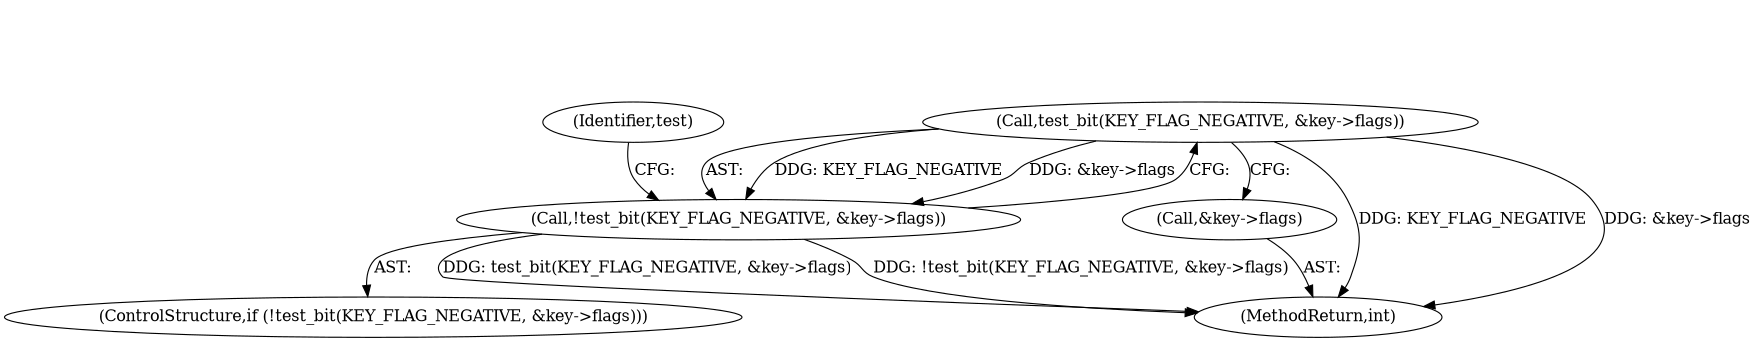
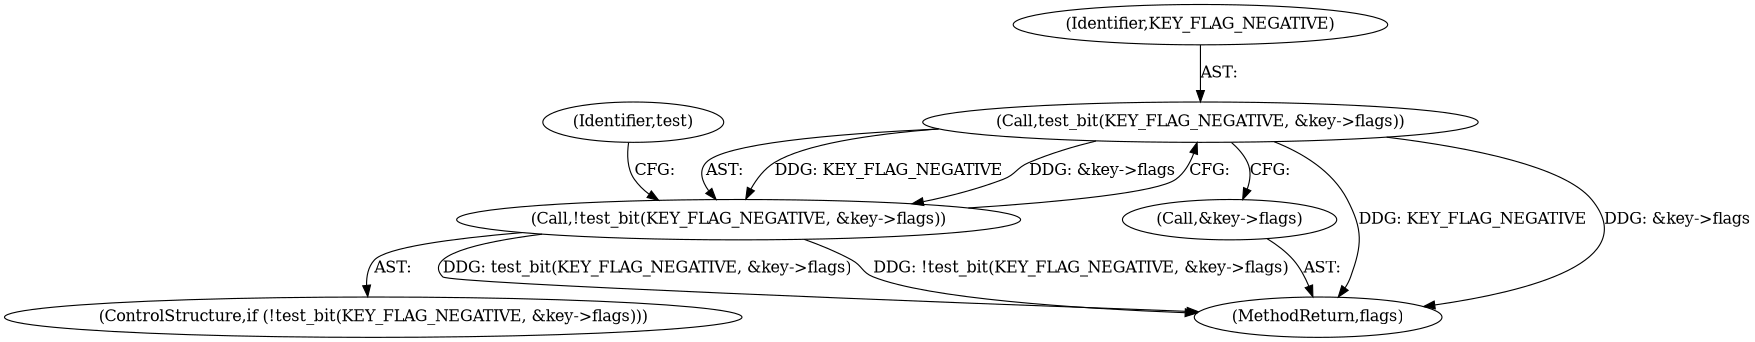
node "(Identifier,KEY_FLAG_NEGATIVE)": added
node "(MethodReturn,int)": label "(MethodReturn,int)" -> "(MethodReturn,flags)"
